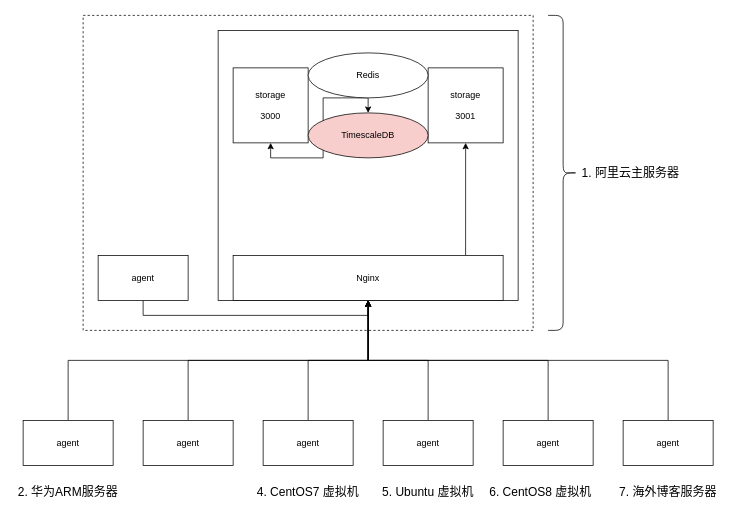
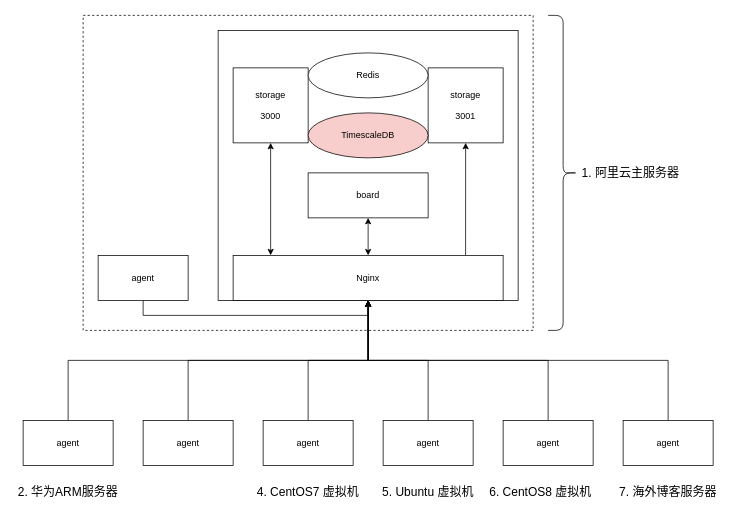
edge "storage 3000" -- "TimescaleDB": now "storage 3000" -- "Nginx"
node "board": added
edge "board" -- "Nginx": added
